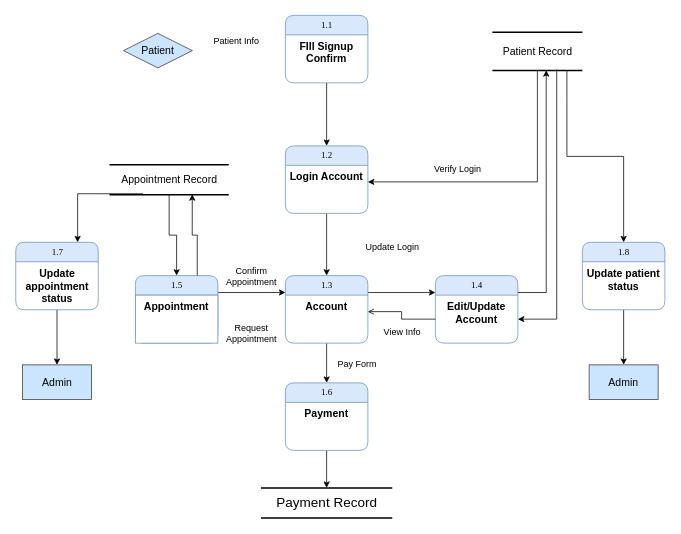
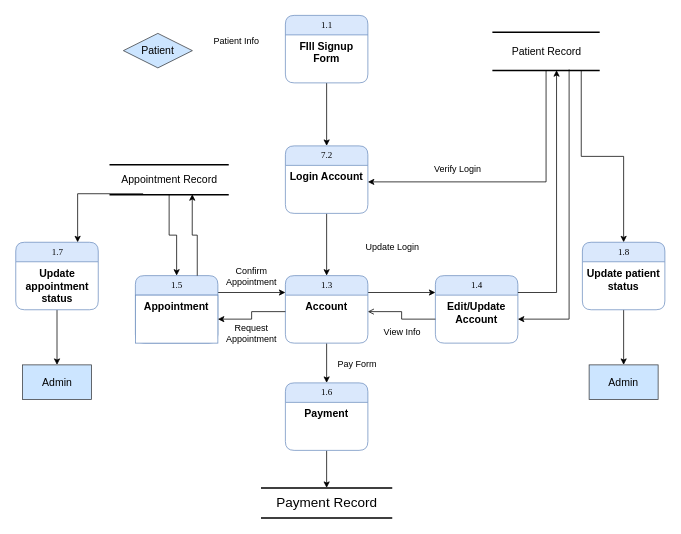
node "FIll Signup Confirm": label "FIll Signup Confirm" -> "FIll Signup Form"
node "Patient Record": size 90x38 -> 107x38
node "1.2": label "1.2" -> "7.2"
edge "Account" -> "Appointment": added
